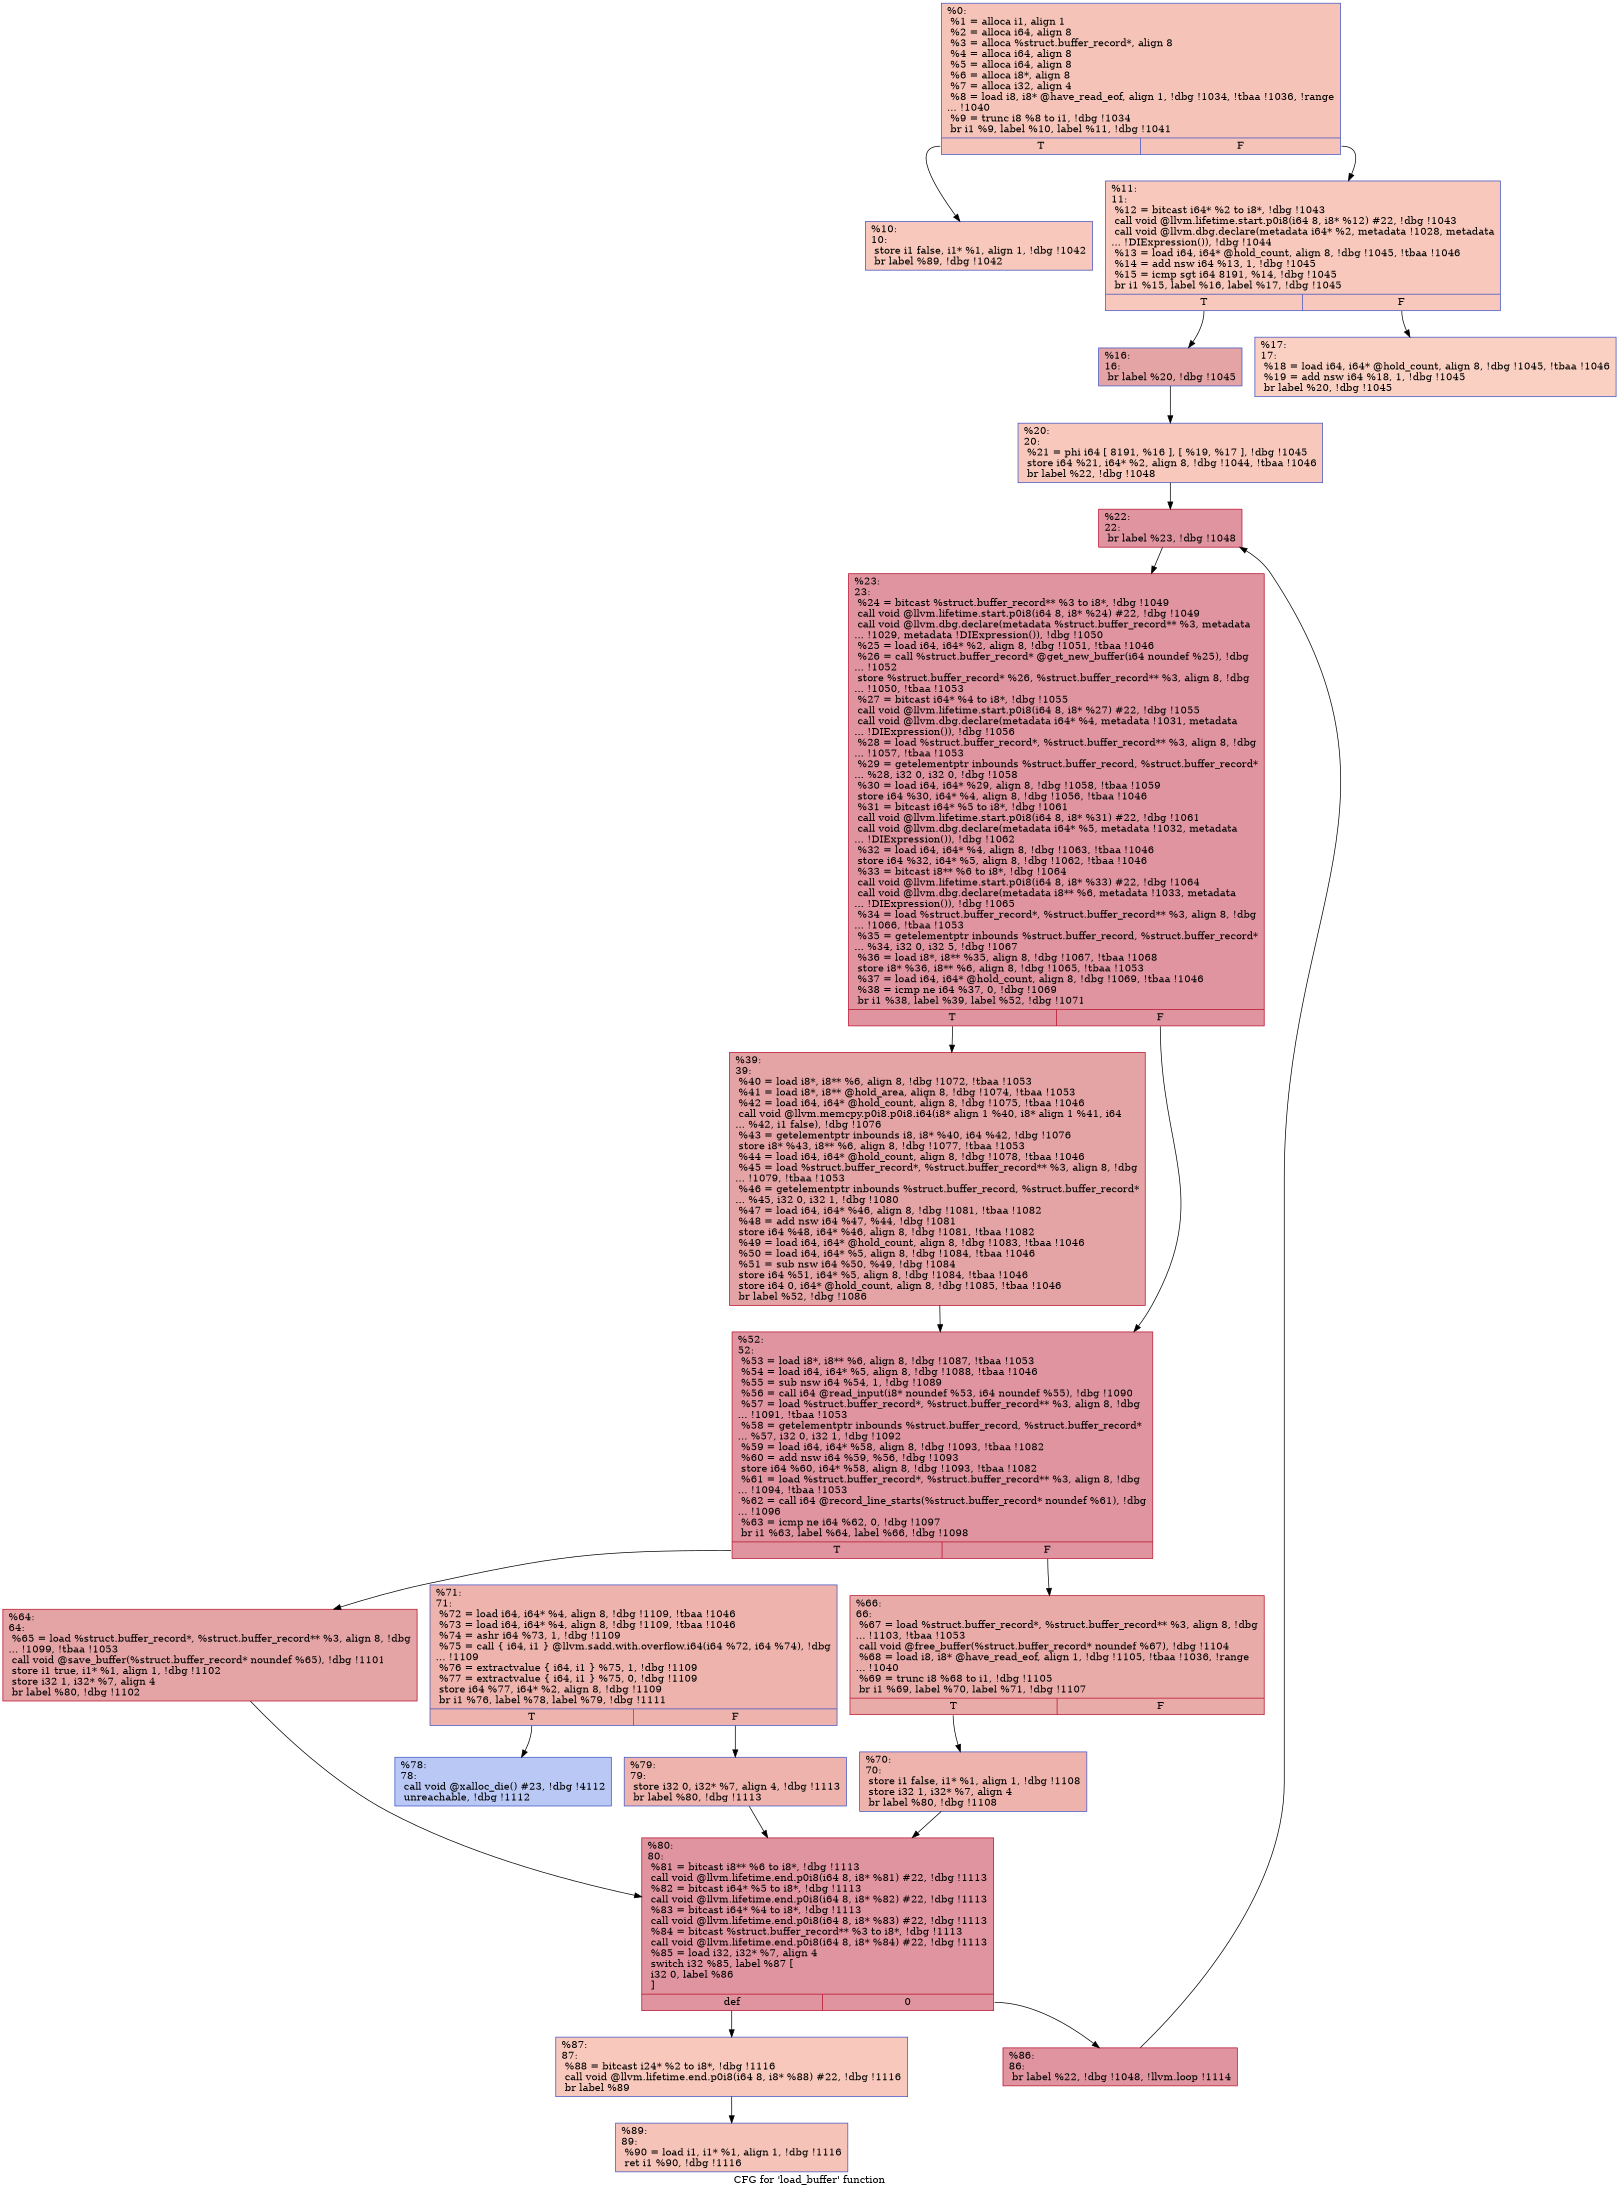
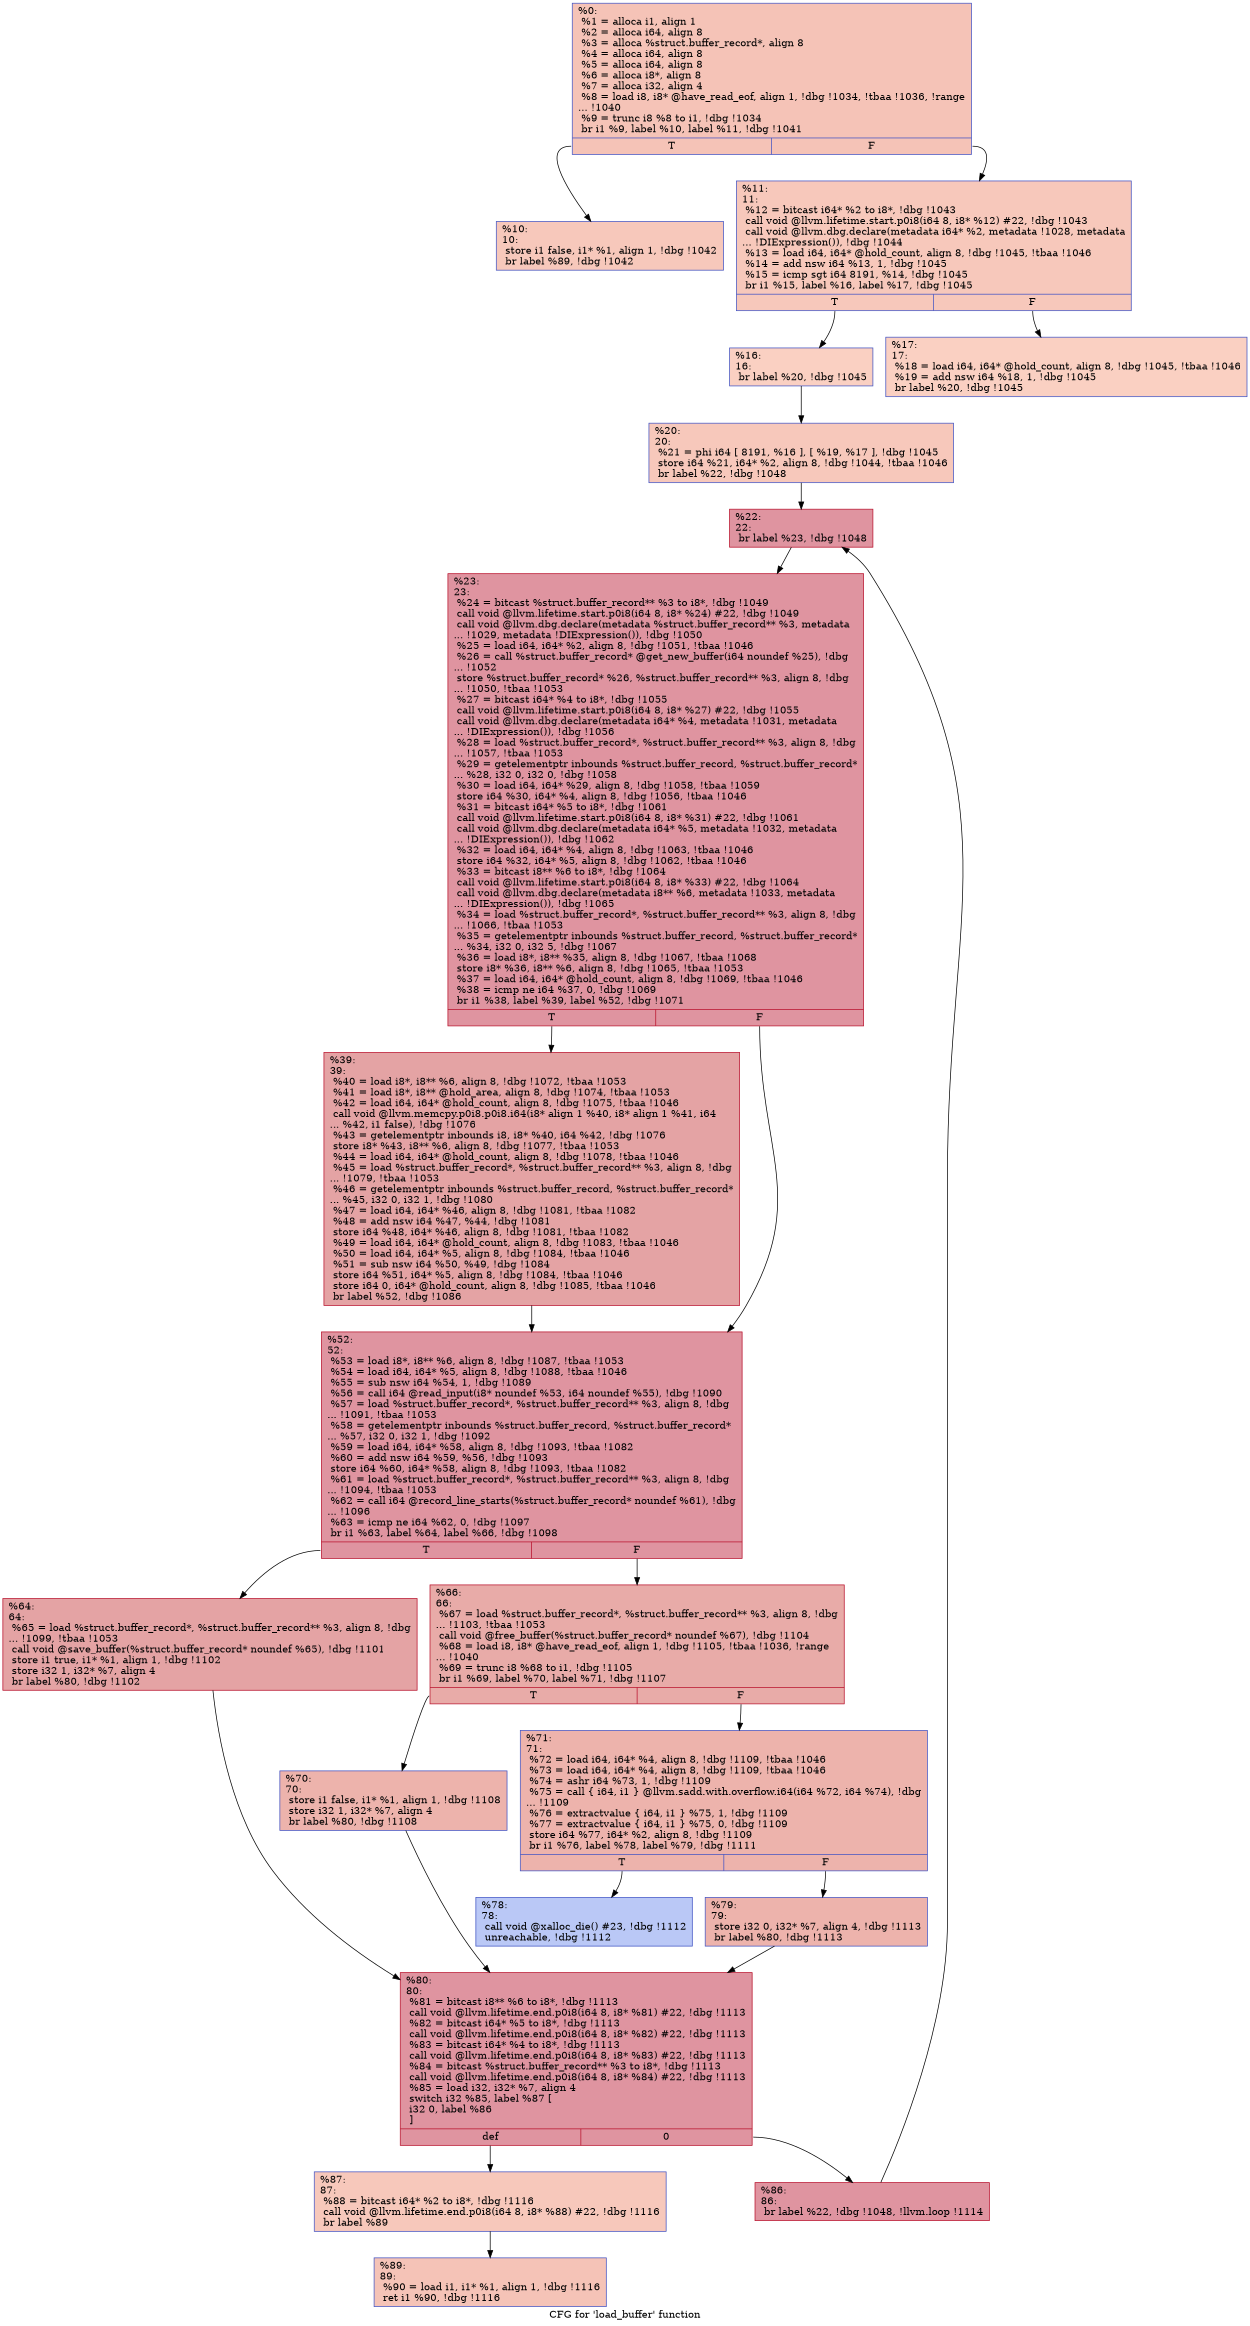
node "%16:": fillcolor #c32e3170 -> #f3947570
edge "%66:" -> "%71:": added
node "%78:": text "call void @xalloc_die() #23, !dbg !4112" -> "call void @xalloc_die() #23, !dbg !1112"
node "%87:": text "%88 = bitcast i24* %2 to i8*, !dbg !1116" -> "%88 = bitcast i64* %2 to i8*, !dbg !1116"
